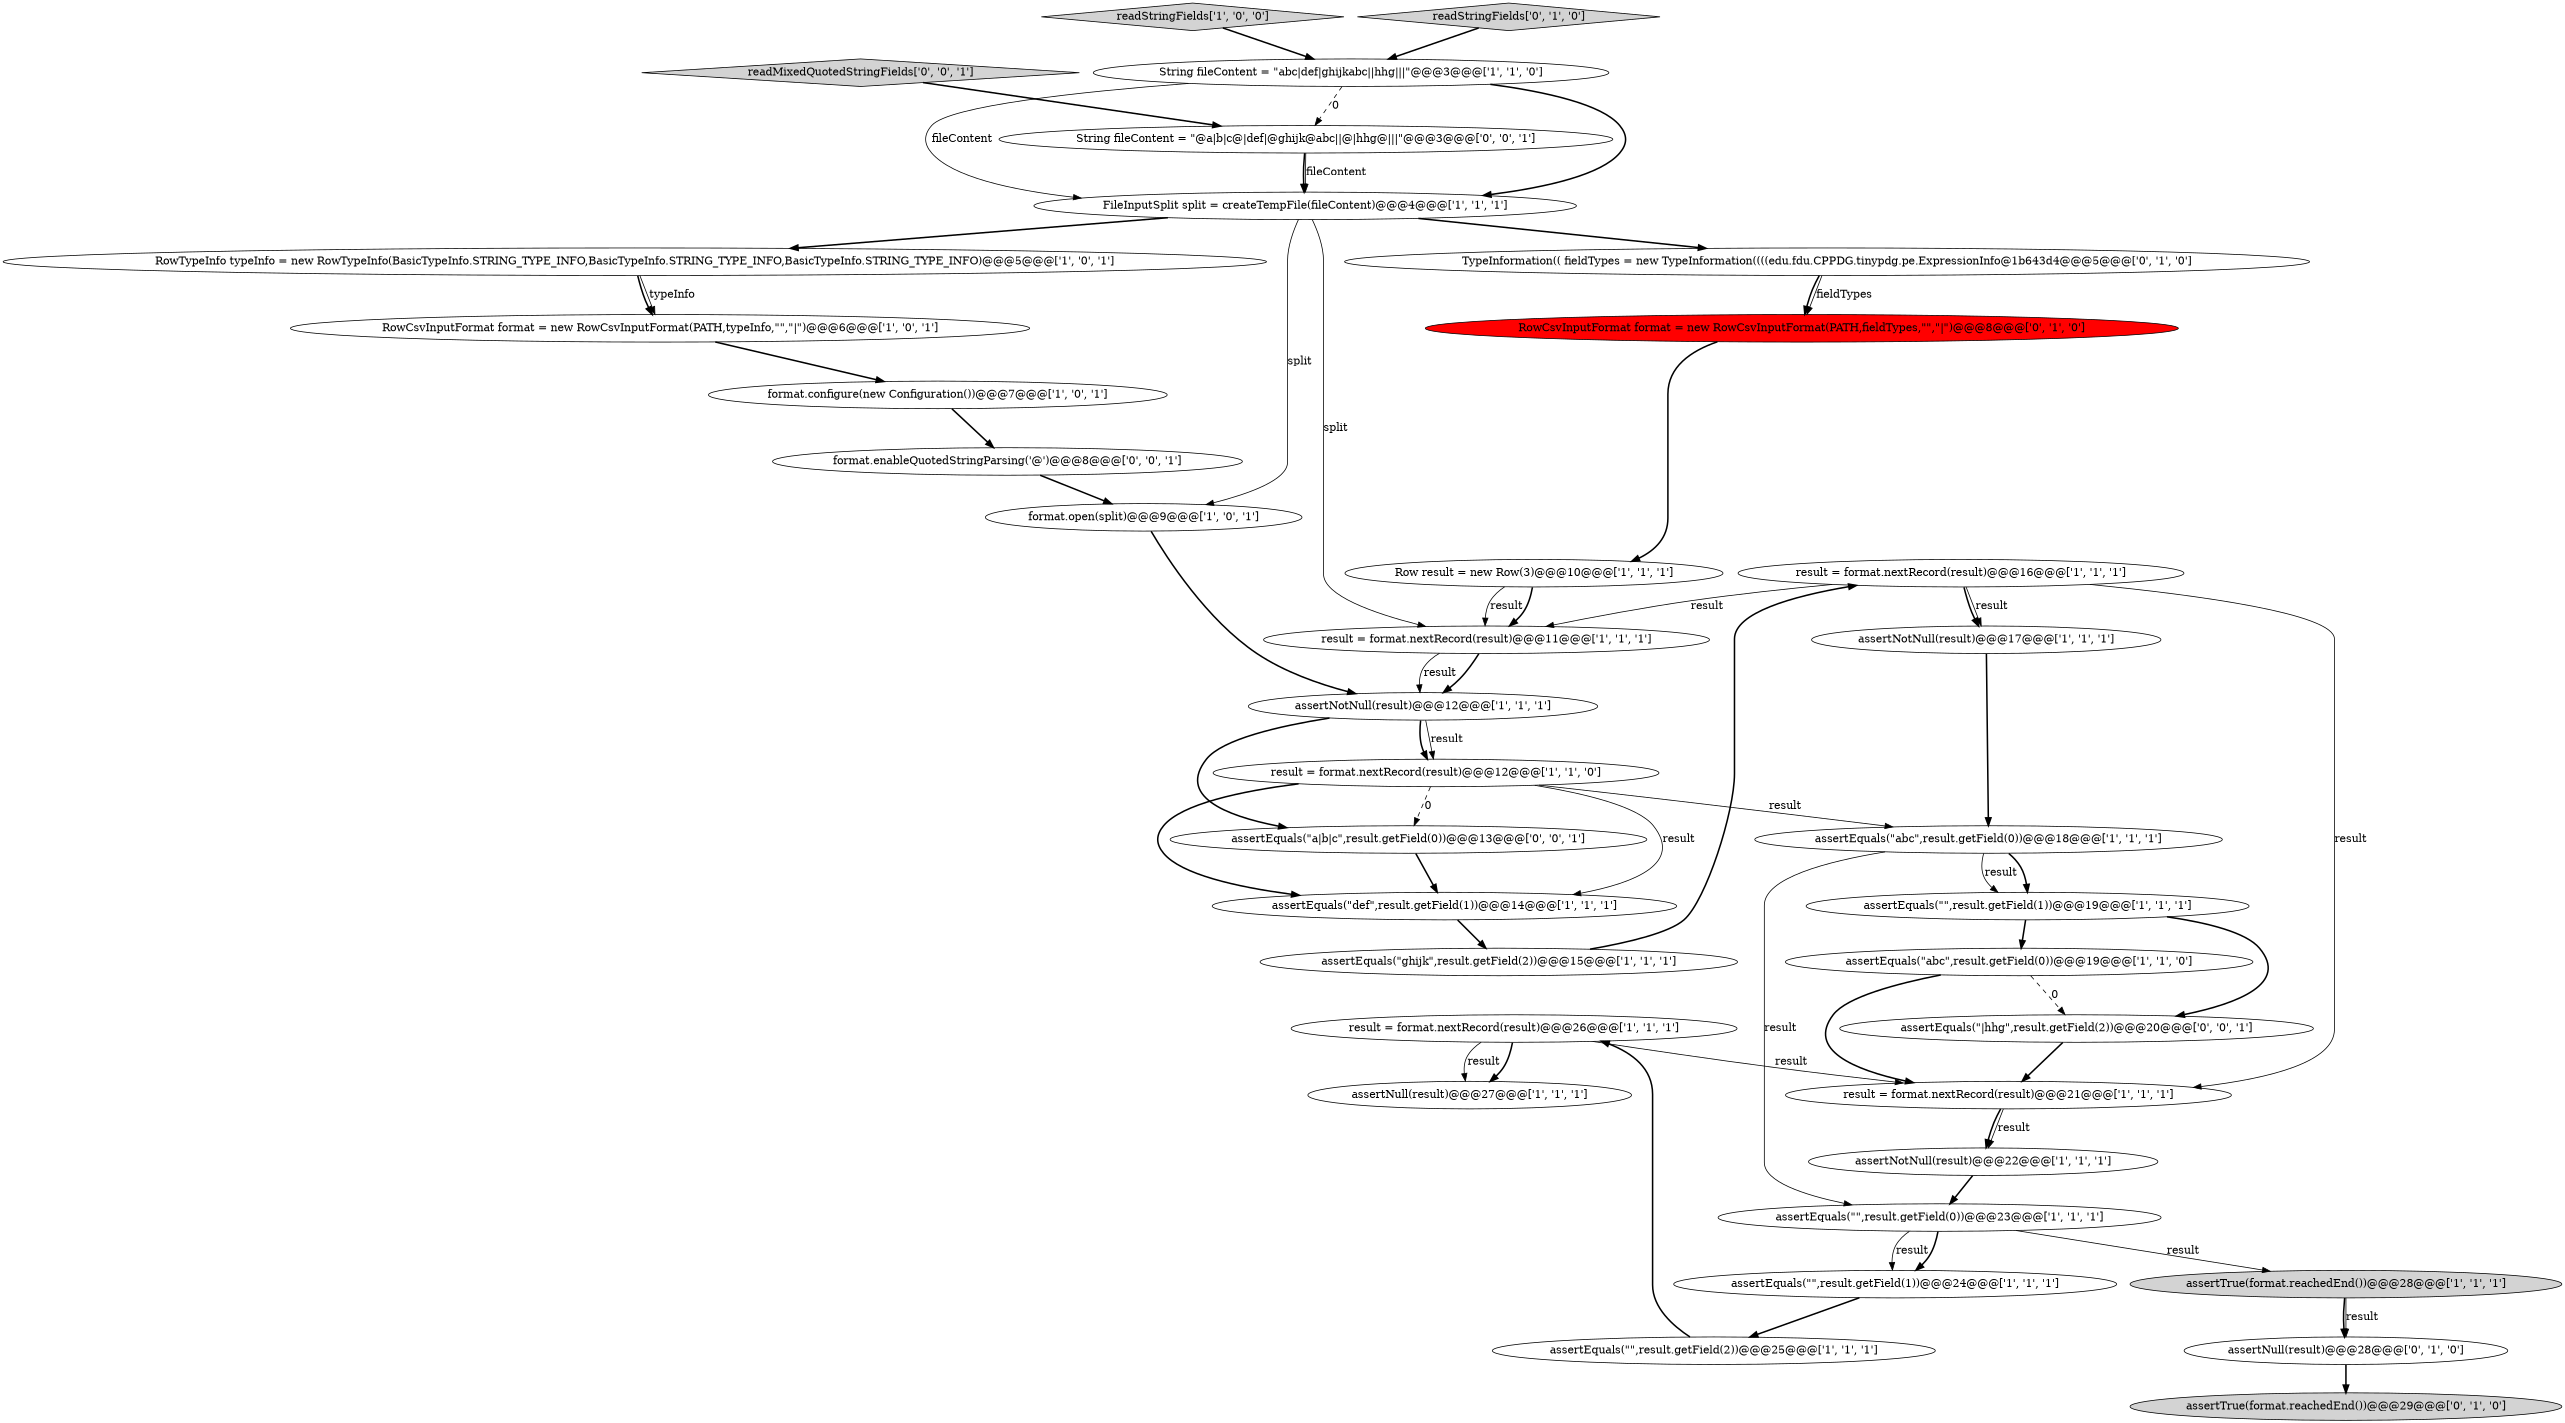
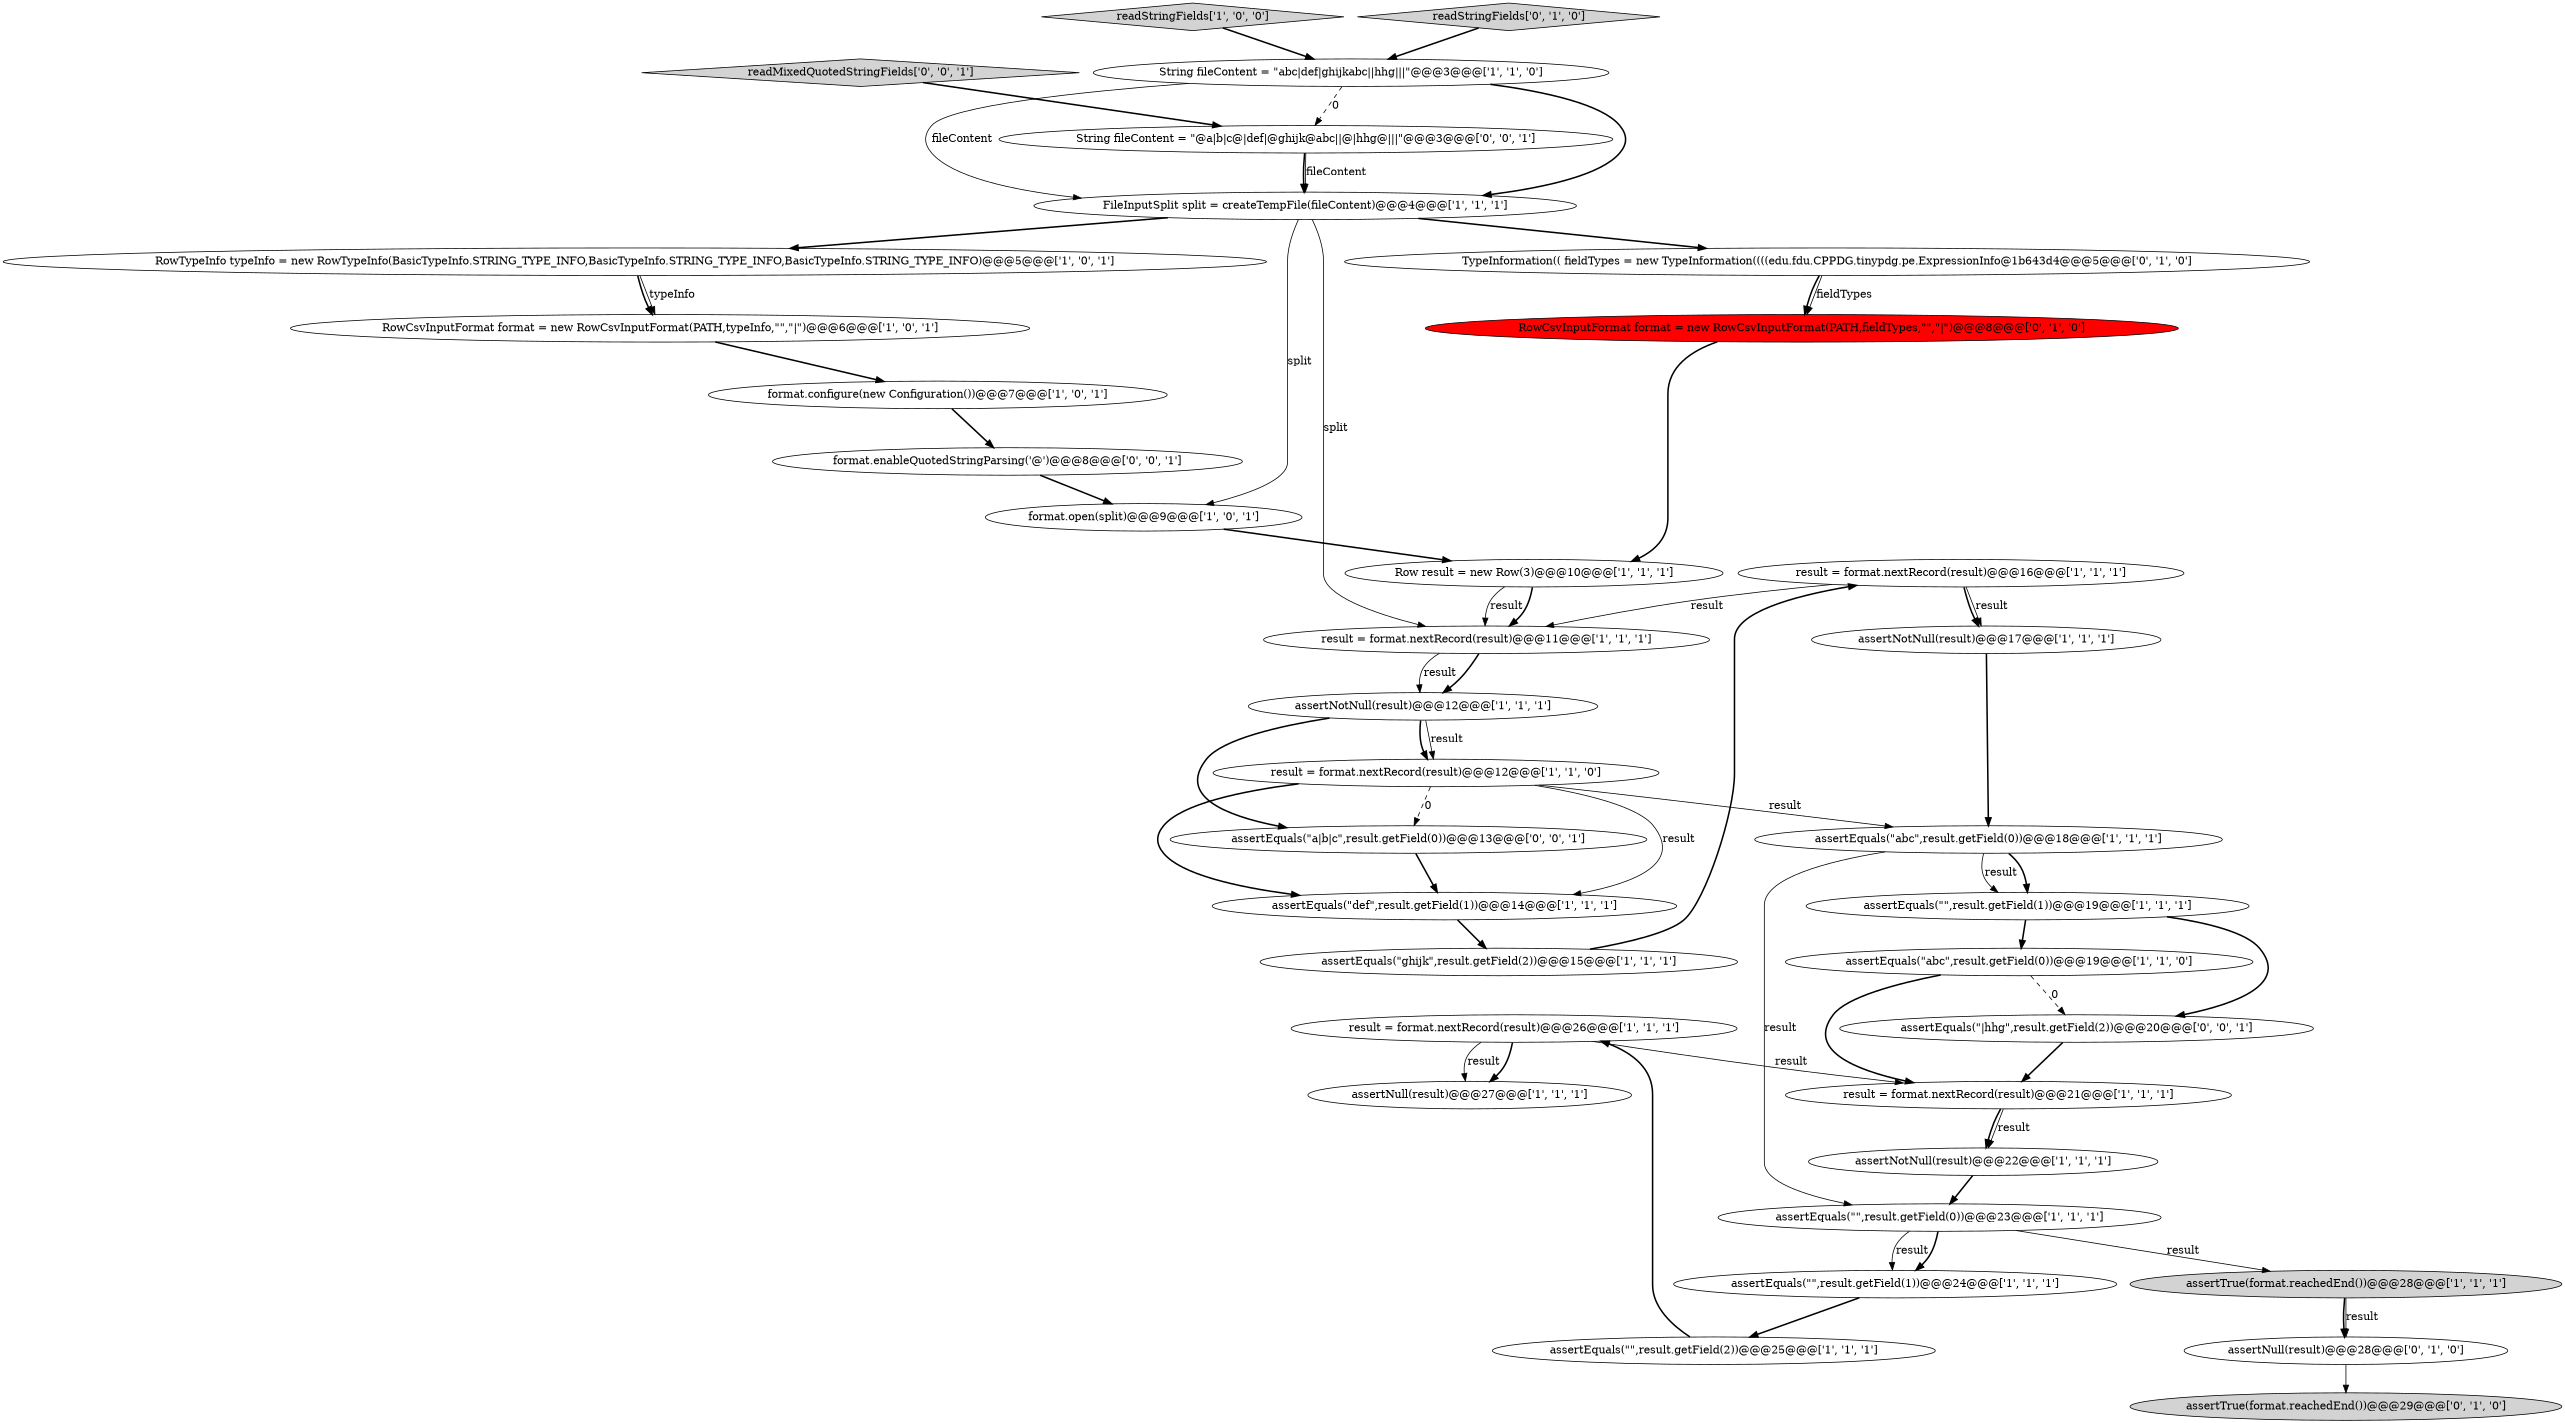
edge "format.open(split)@@@9@@@['1', '0', '1']" -> "assertNotNull(result)@@@12@@@['1', '1', '1']": now "format.open(split)@@@9@@@['1', '0', '1']" -> "Row result = new Row(3)@@@10@@@['1', '1', '1']"
edge "result = format.nextRecord(result)@@@16@@@['1', '1', '1']" -> "result = format.nextRecord(result)@@@21@@@['1', '1', '1']": removed, label "result"
edge "assertNull(result)@@@28@@@['0', '1', '0']" -> "assertTrue(format.reachedEnd())@@@29@@@['0', '1', '0']": style bold -> solid
